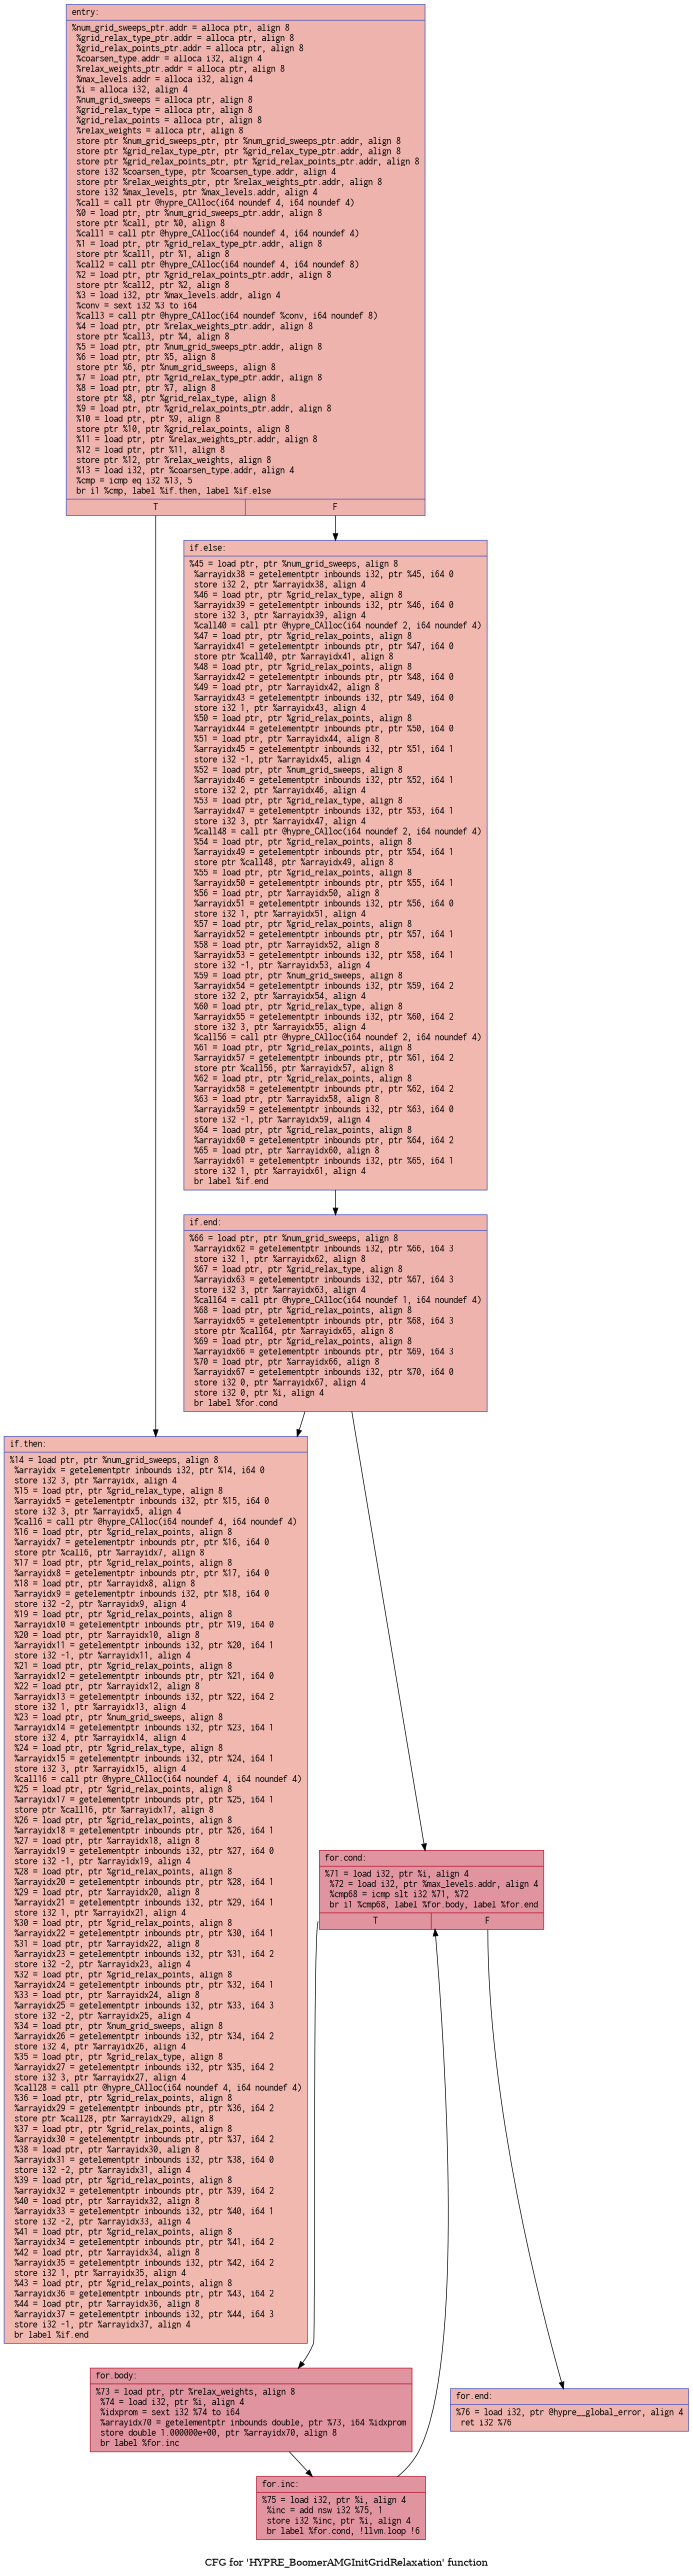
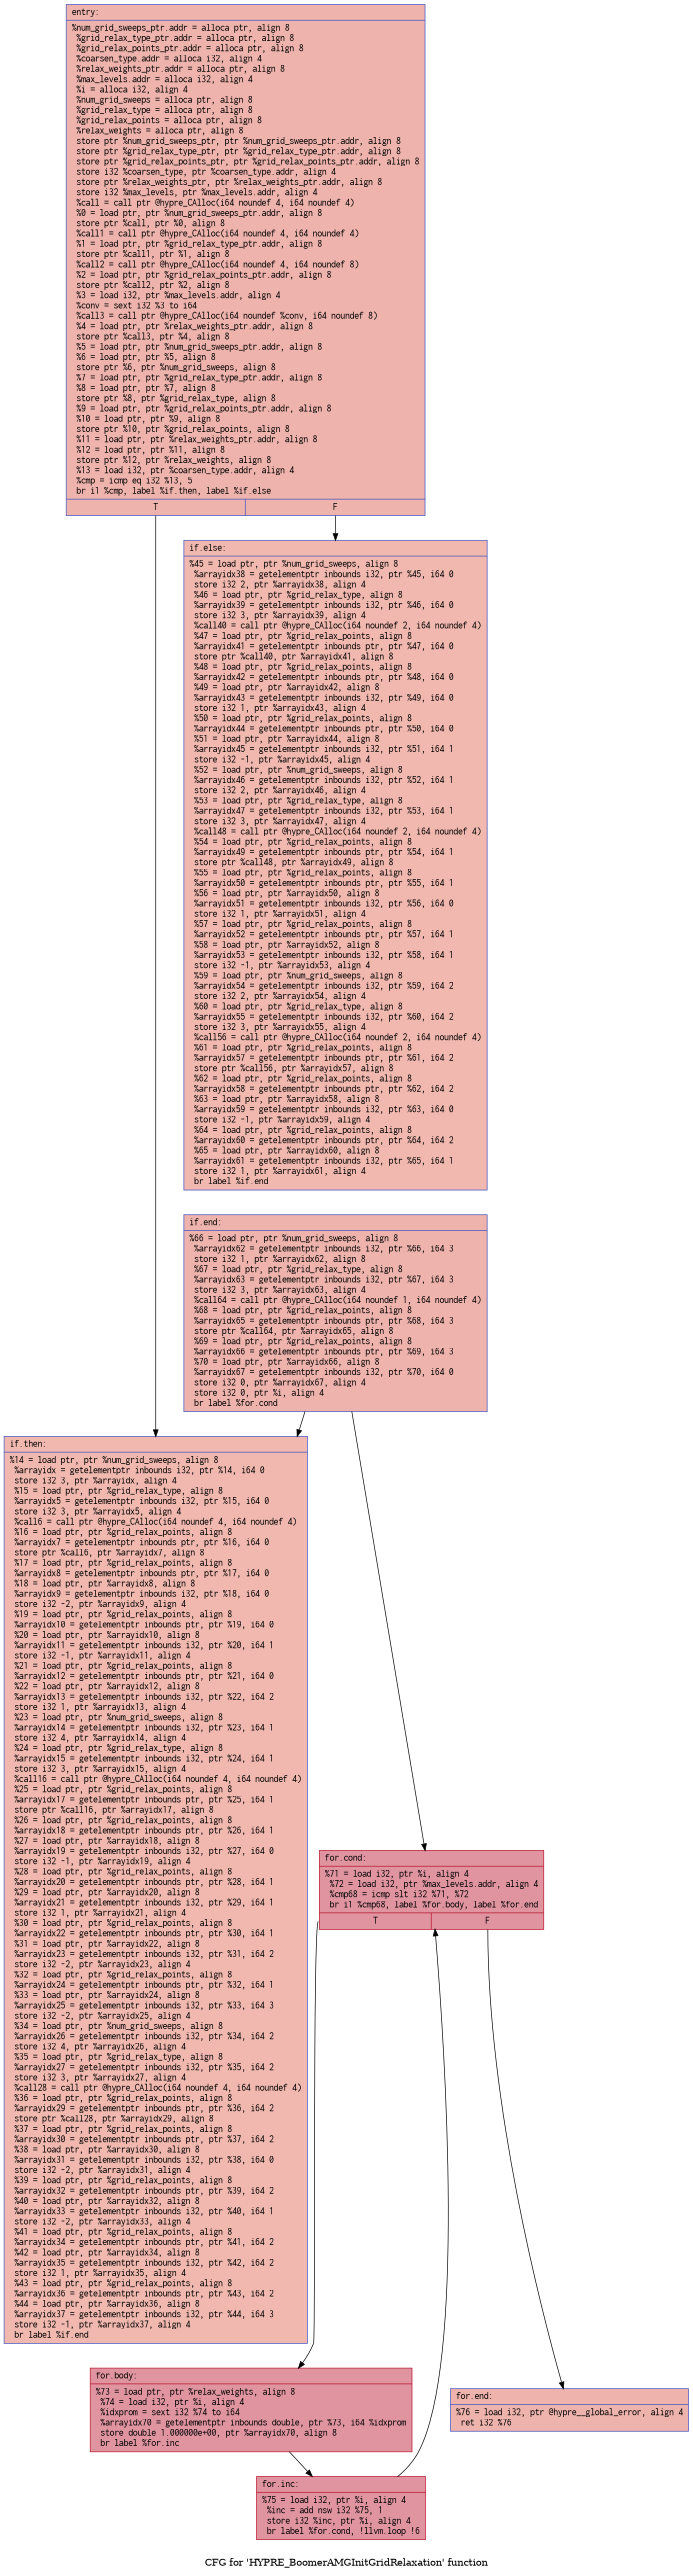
edge "if.else:" -> "if.end:": removed
